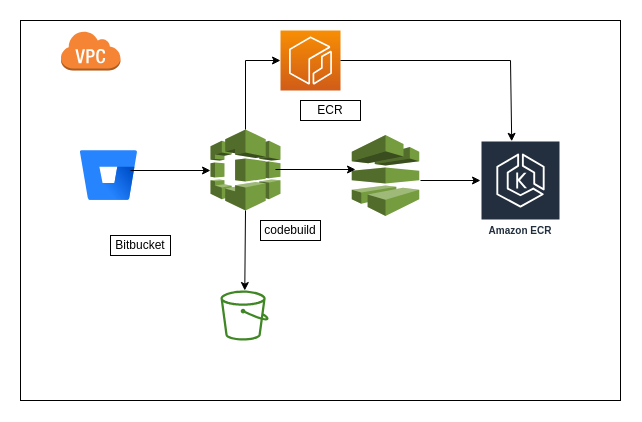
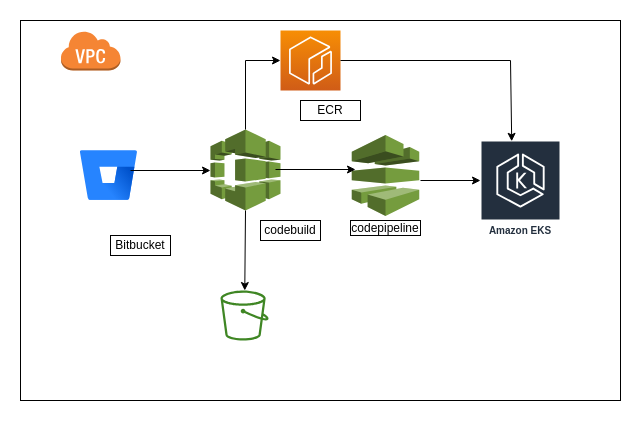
node "codepipeline": added
node "Amazon ECR": label "Amazon ECR" -> "Amazon EKS"
